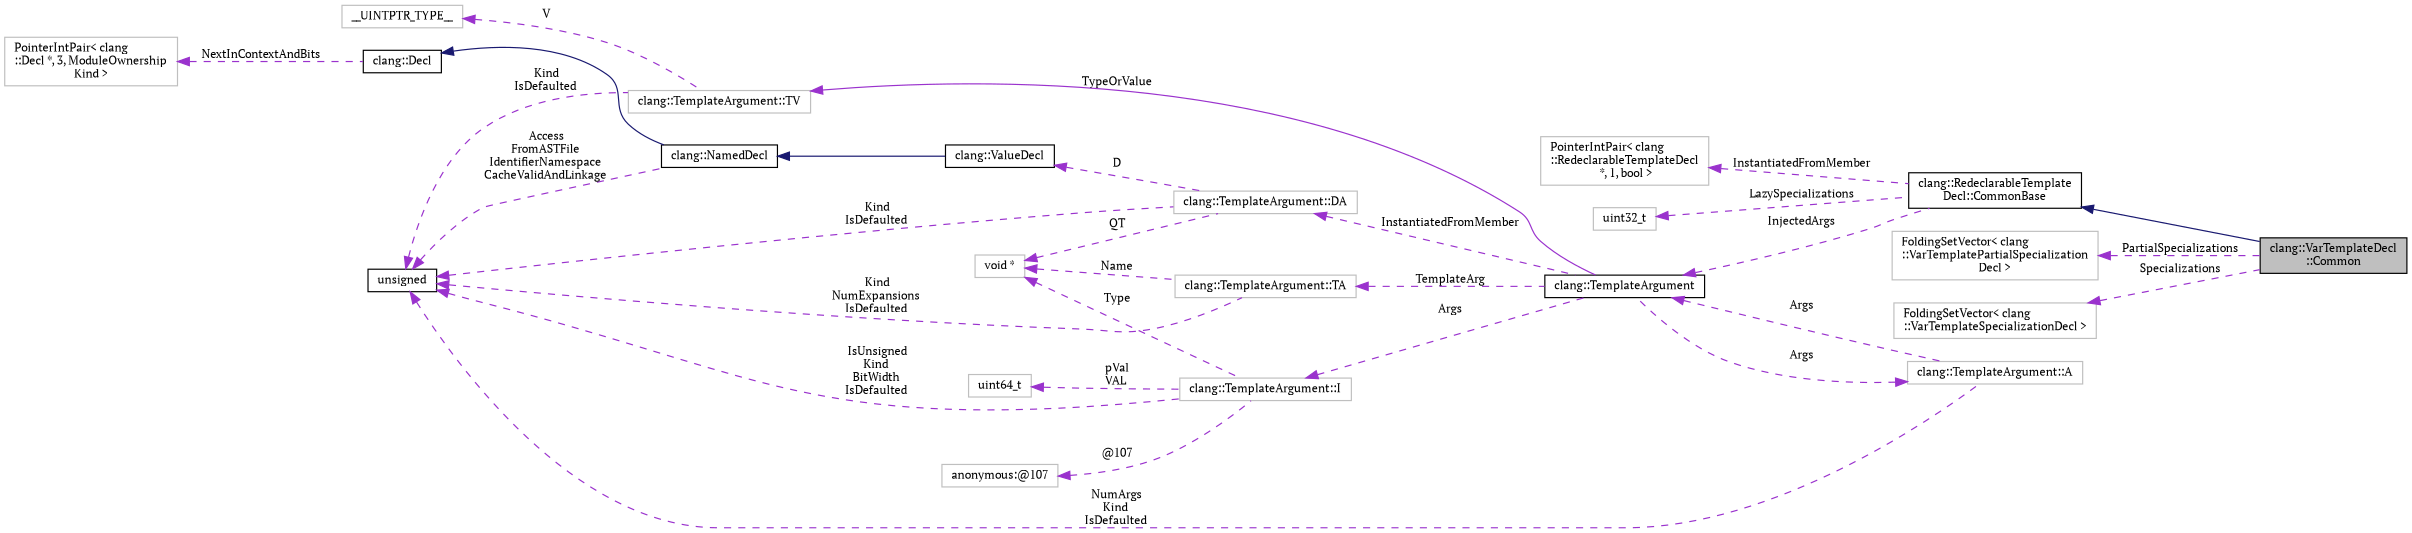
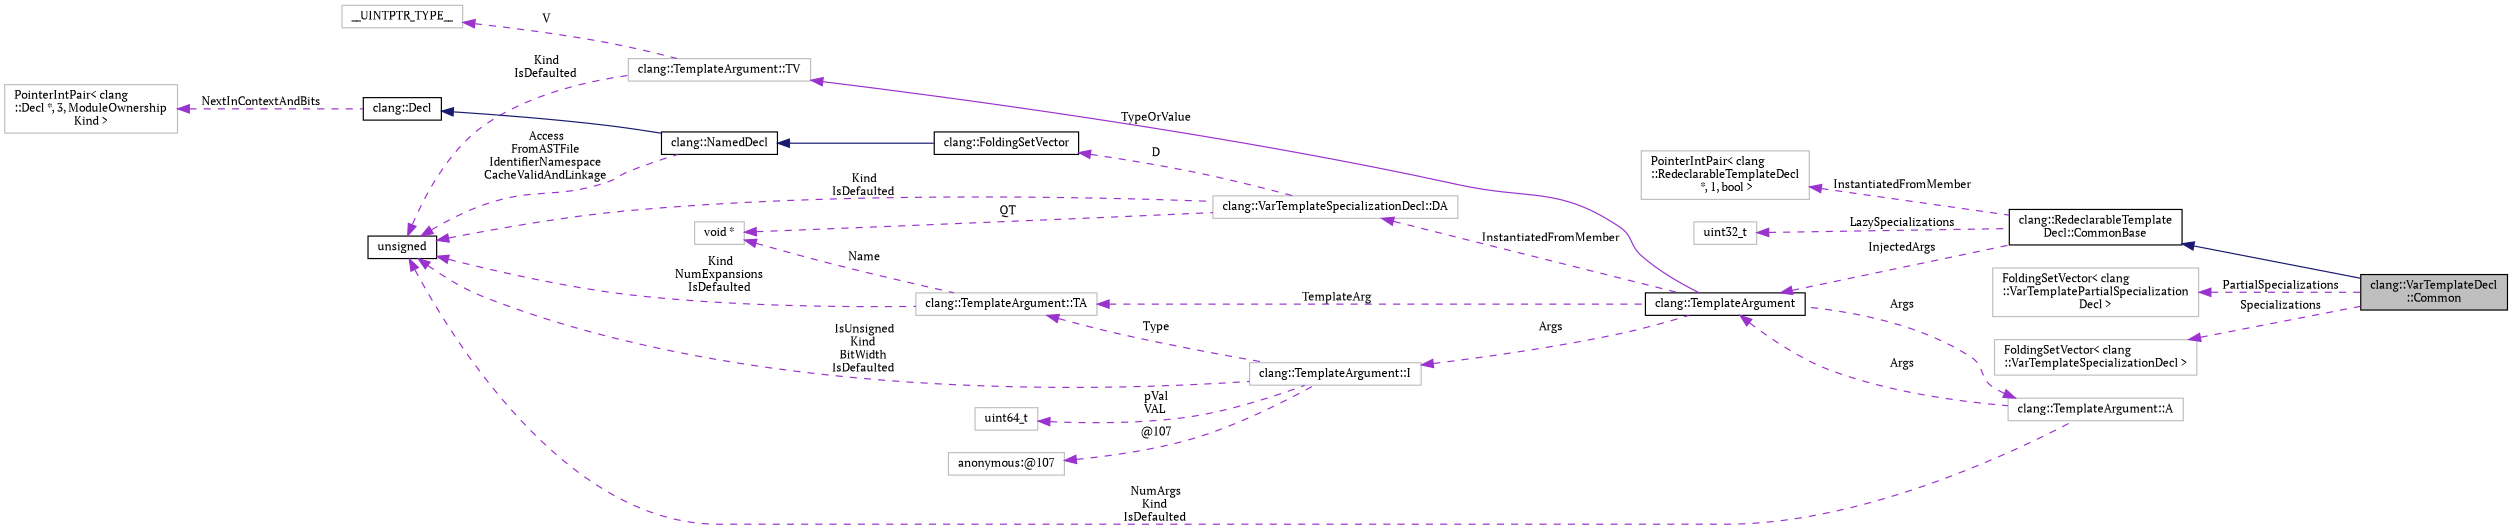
node "clang::ValueDecl": label "clang::ValueDecl" -> "clang::FoldingSetVector"
node "clang::TemplateArgument::DA": label "clang::TemplateArgument::DA" -> "clang::VarTemplateSpecializationDecl::DA"
edge "clang::TemplateArgument::I" -> "void *": now "clang::TemplateArgument::I" -> "clang::TemplateArgument::TA"
